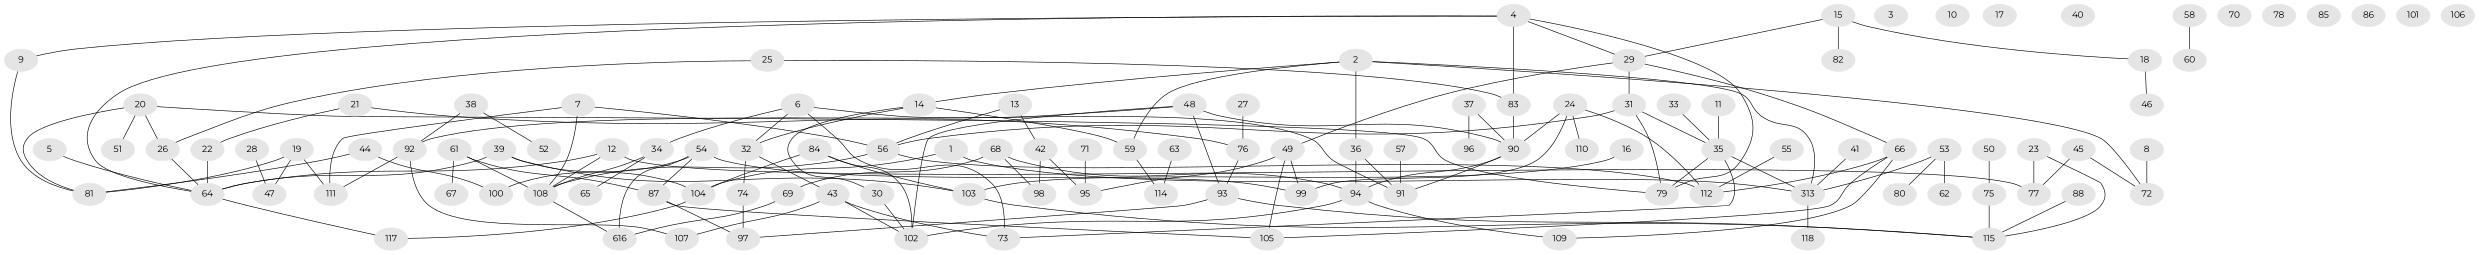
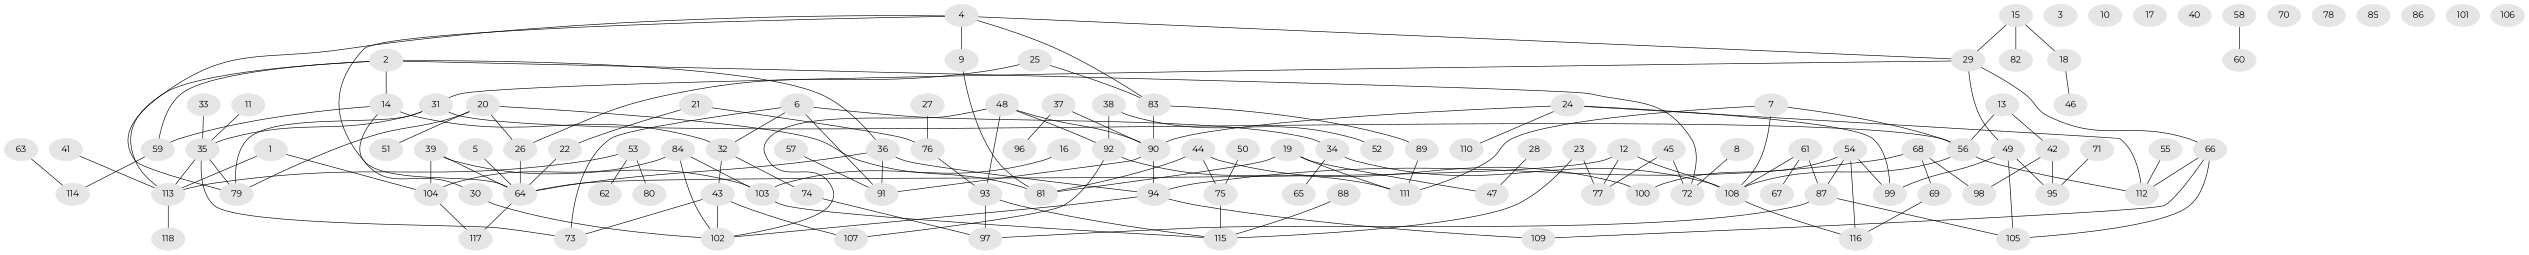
node "89": added
edge "44" -- "75": added
edge "36" -- "64": added
node "313": label "313" -> "113"
node "616": label "616" -> "116"
